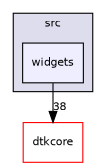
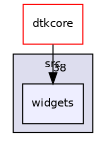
edge "widgets" -> "dtkcore": reversed
